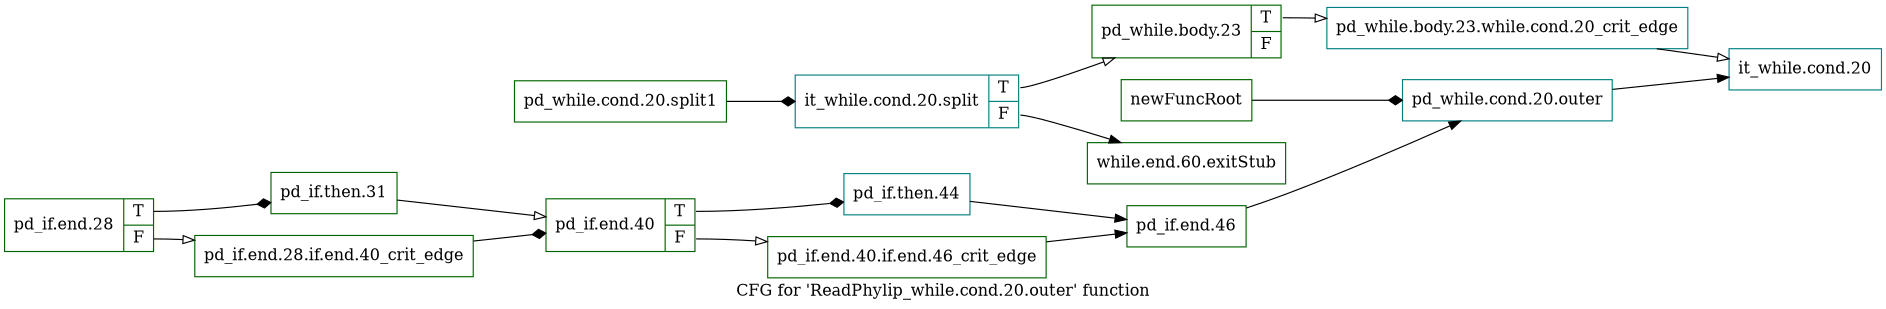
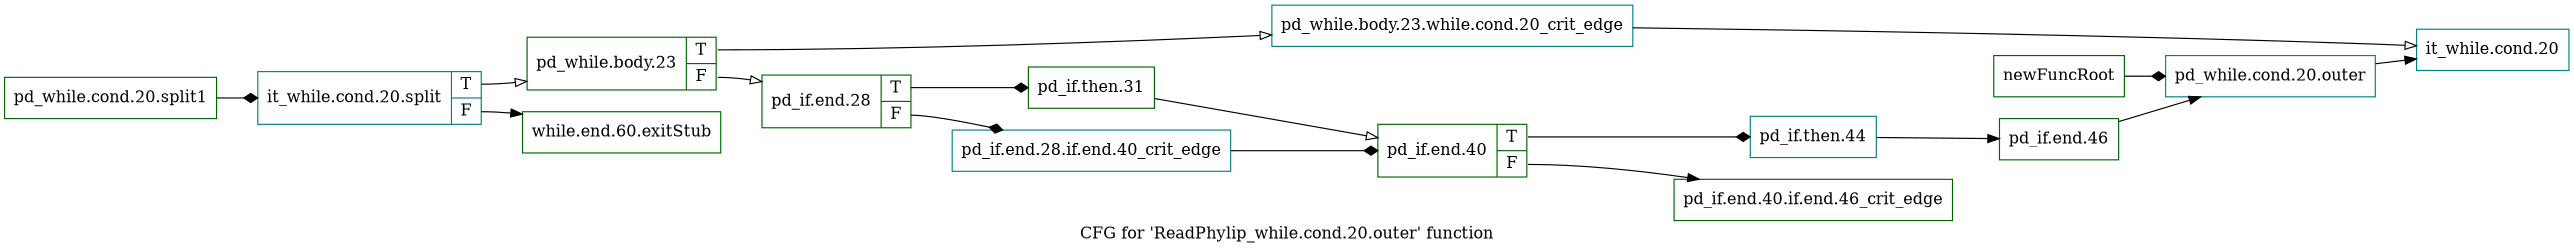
edge "pd_while.body.23" -> "pd_if.end.28": added
edge "pd_if.end.40.if.end.46_crit_edge" -> "pd_if.end.46": removed
edge "pd_if.end.28" -> "pd_if.end.28.if.end.40_crit_edge": arrowhead onormal -> diamond
edge "pd_if.end.40" -> "pd_if.end.40.if.end.46_crit_edge": arrowhead onormal -> normal
node "pd_if.end.28.if.end.40_crit_edge": color darkgreen -> teal
